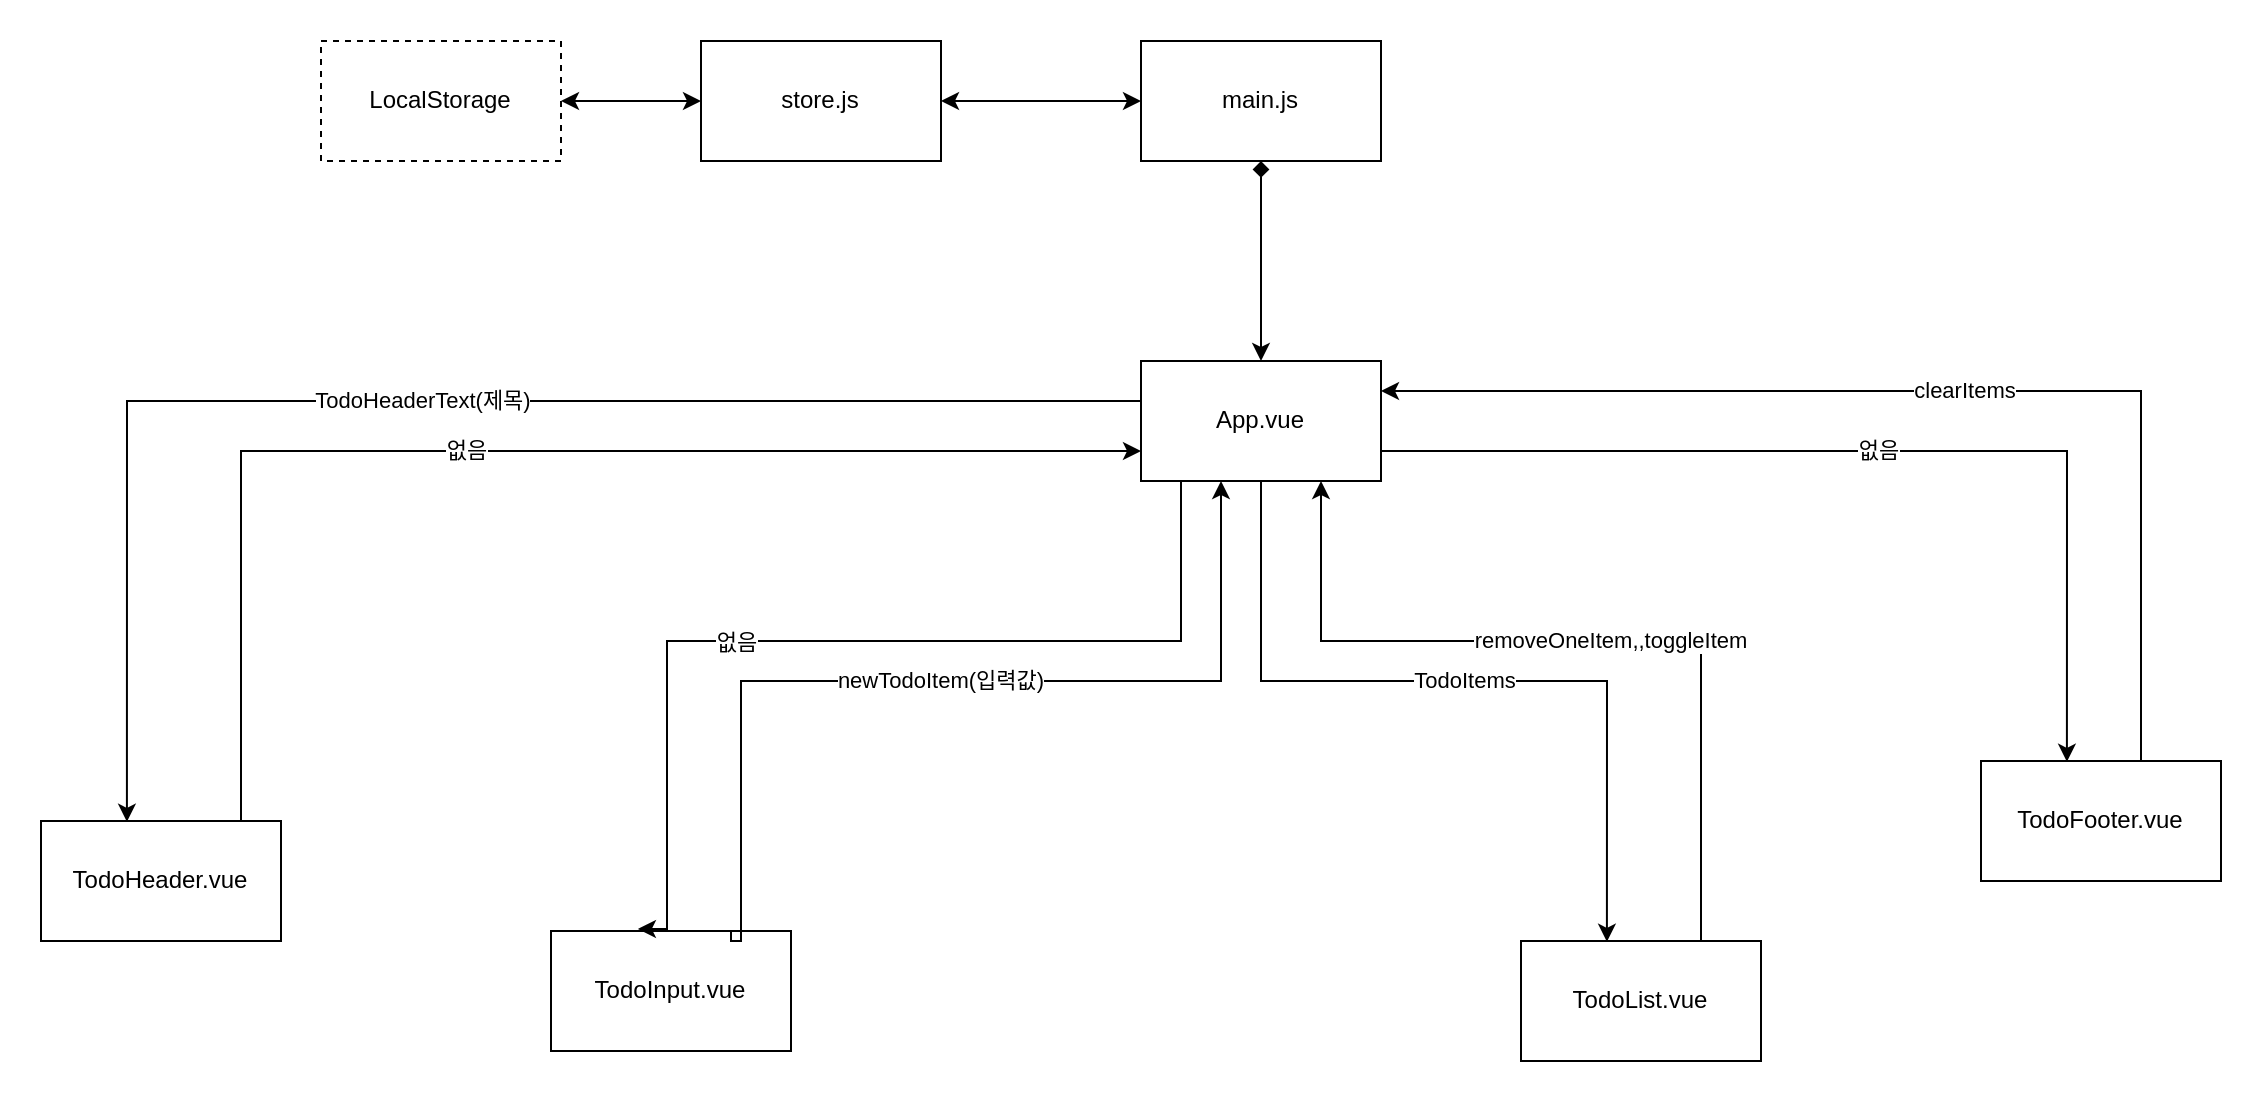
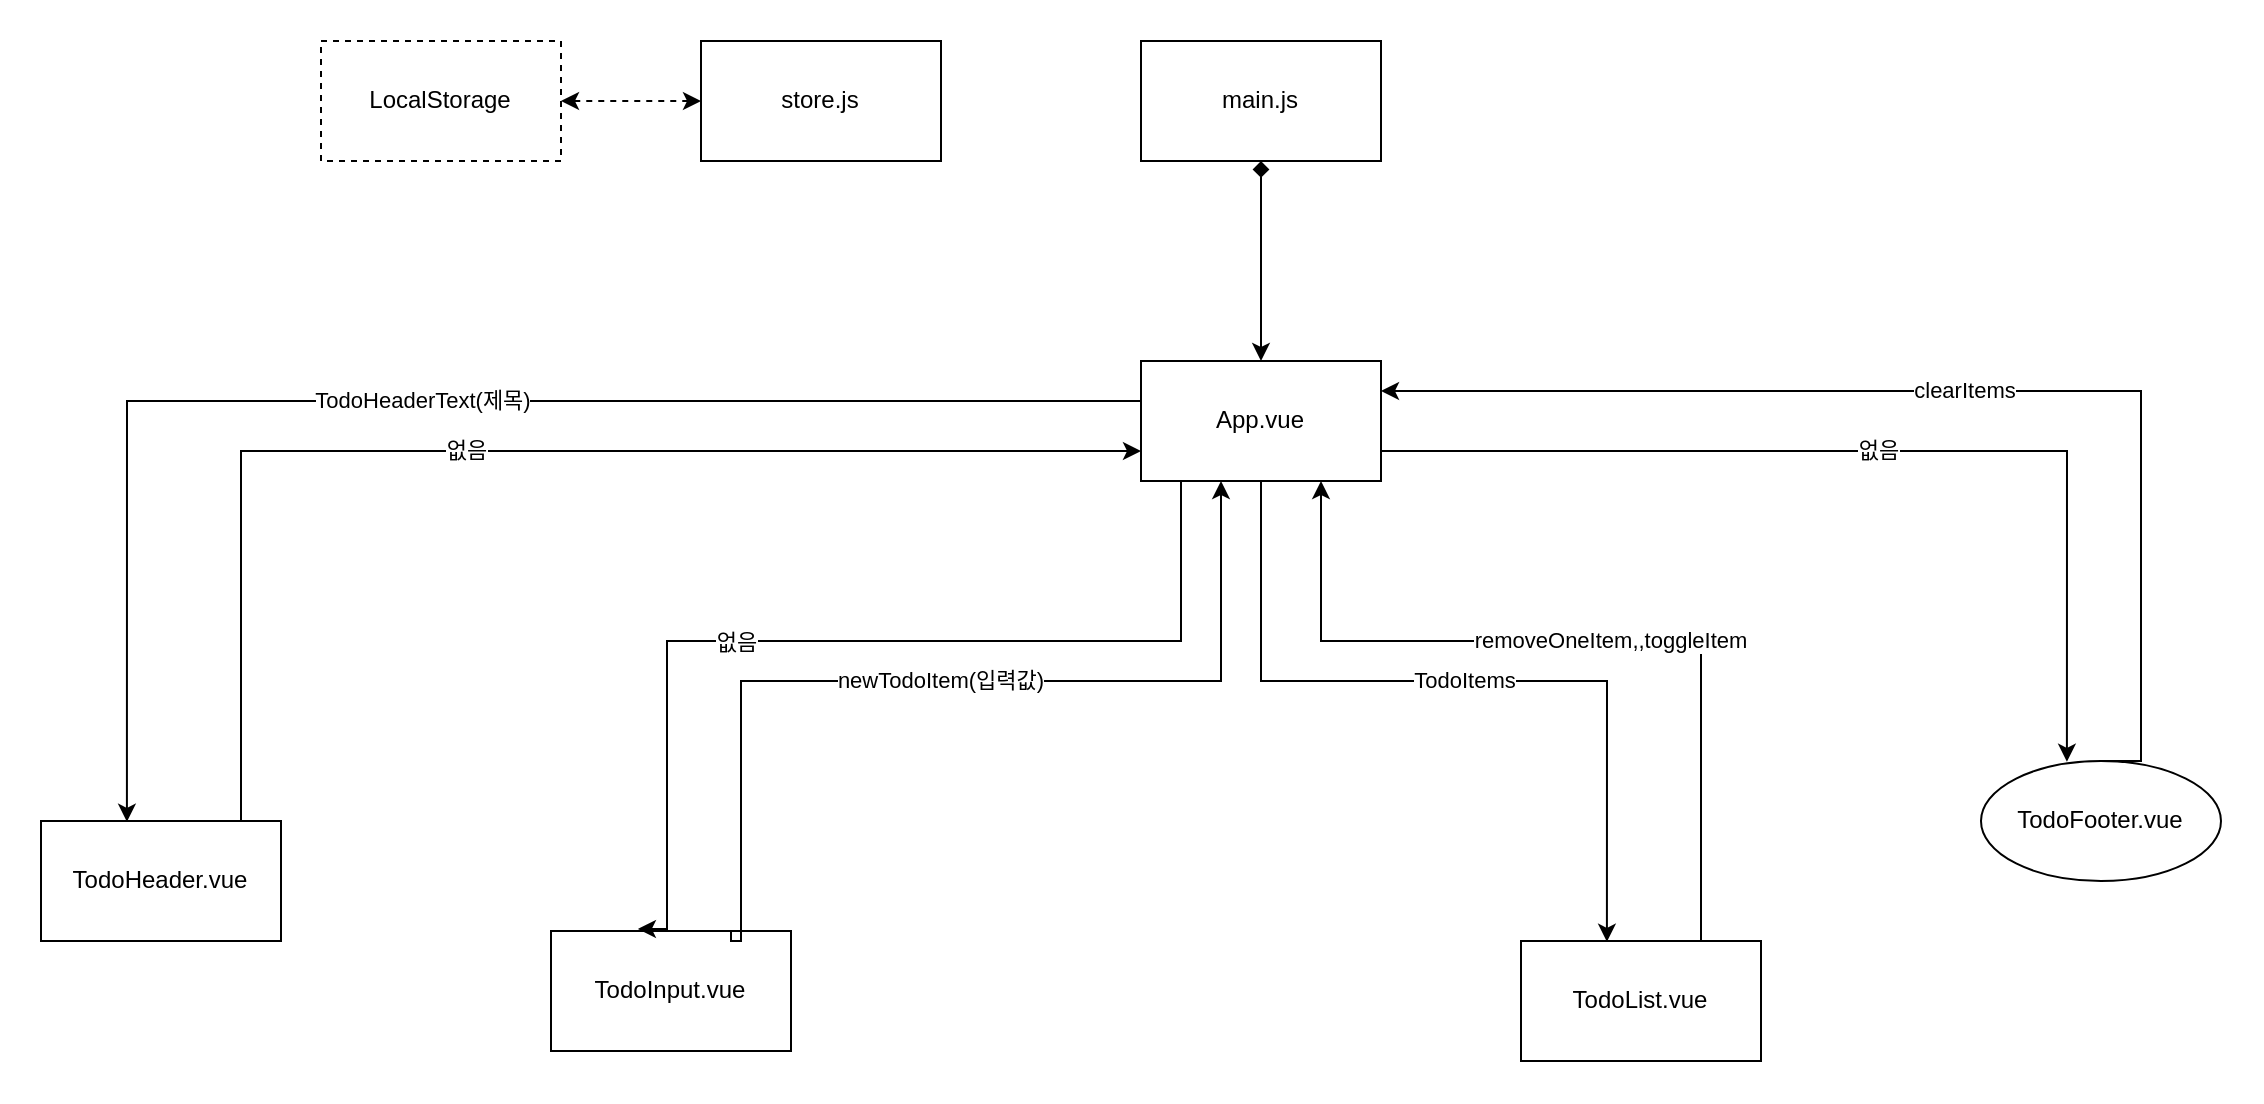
edge "LocalStorage" -- "store.js": style solid -> dashed
edge "store.js" -- "main.js": removed
node "TodoFooter.vue": shape rectangle -> ellipse
